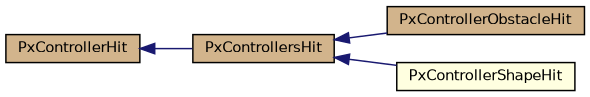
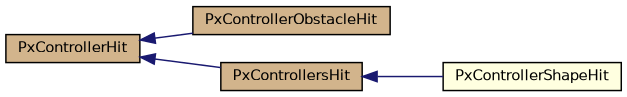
edge "PxControllerObstacleHit" -> "PxControllersHit": now "PxControllerObstacleHit" -> "PxControllerHit"
